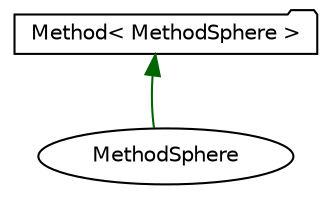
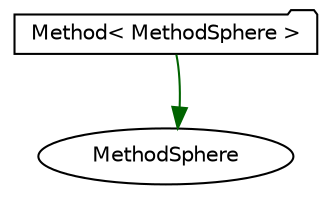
edge "MethodSphere" -> "Method< MethodSphere >": reversed
